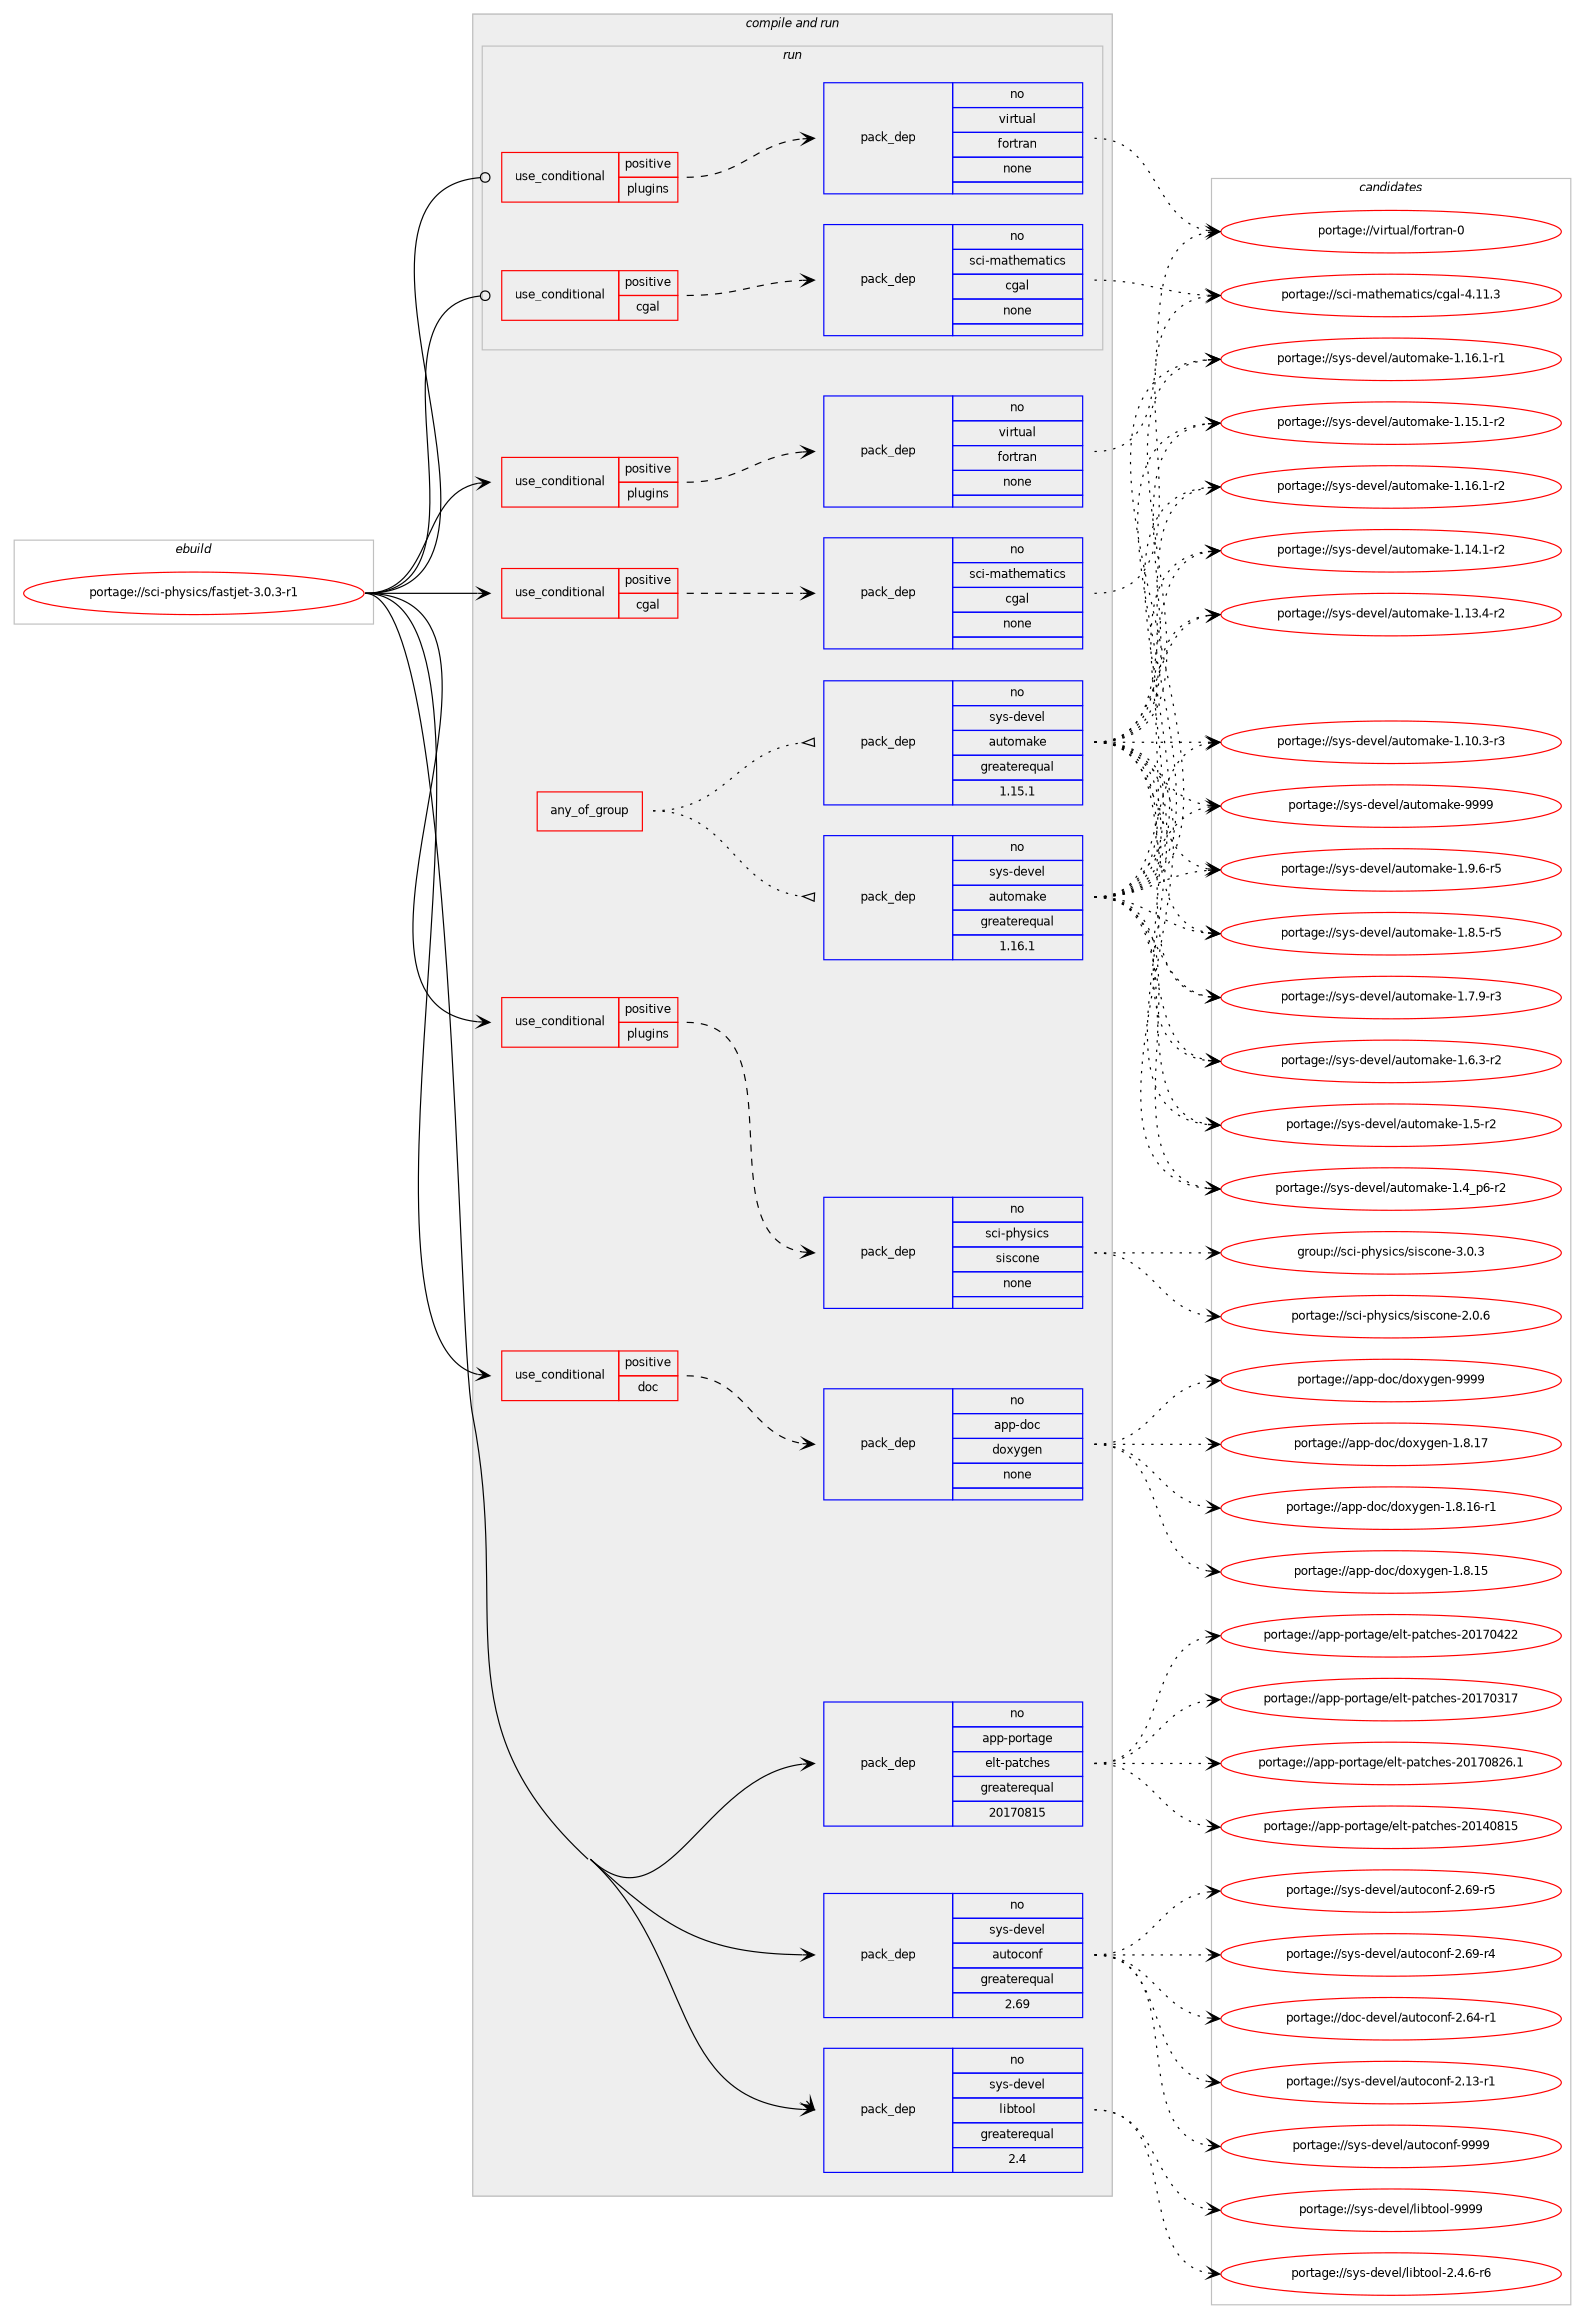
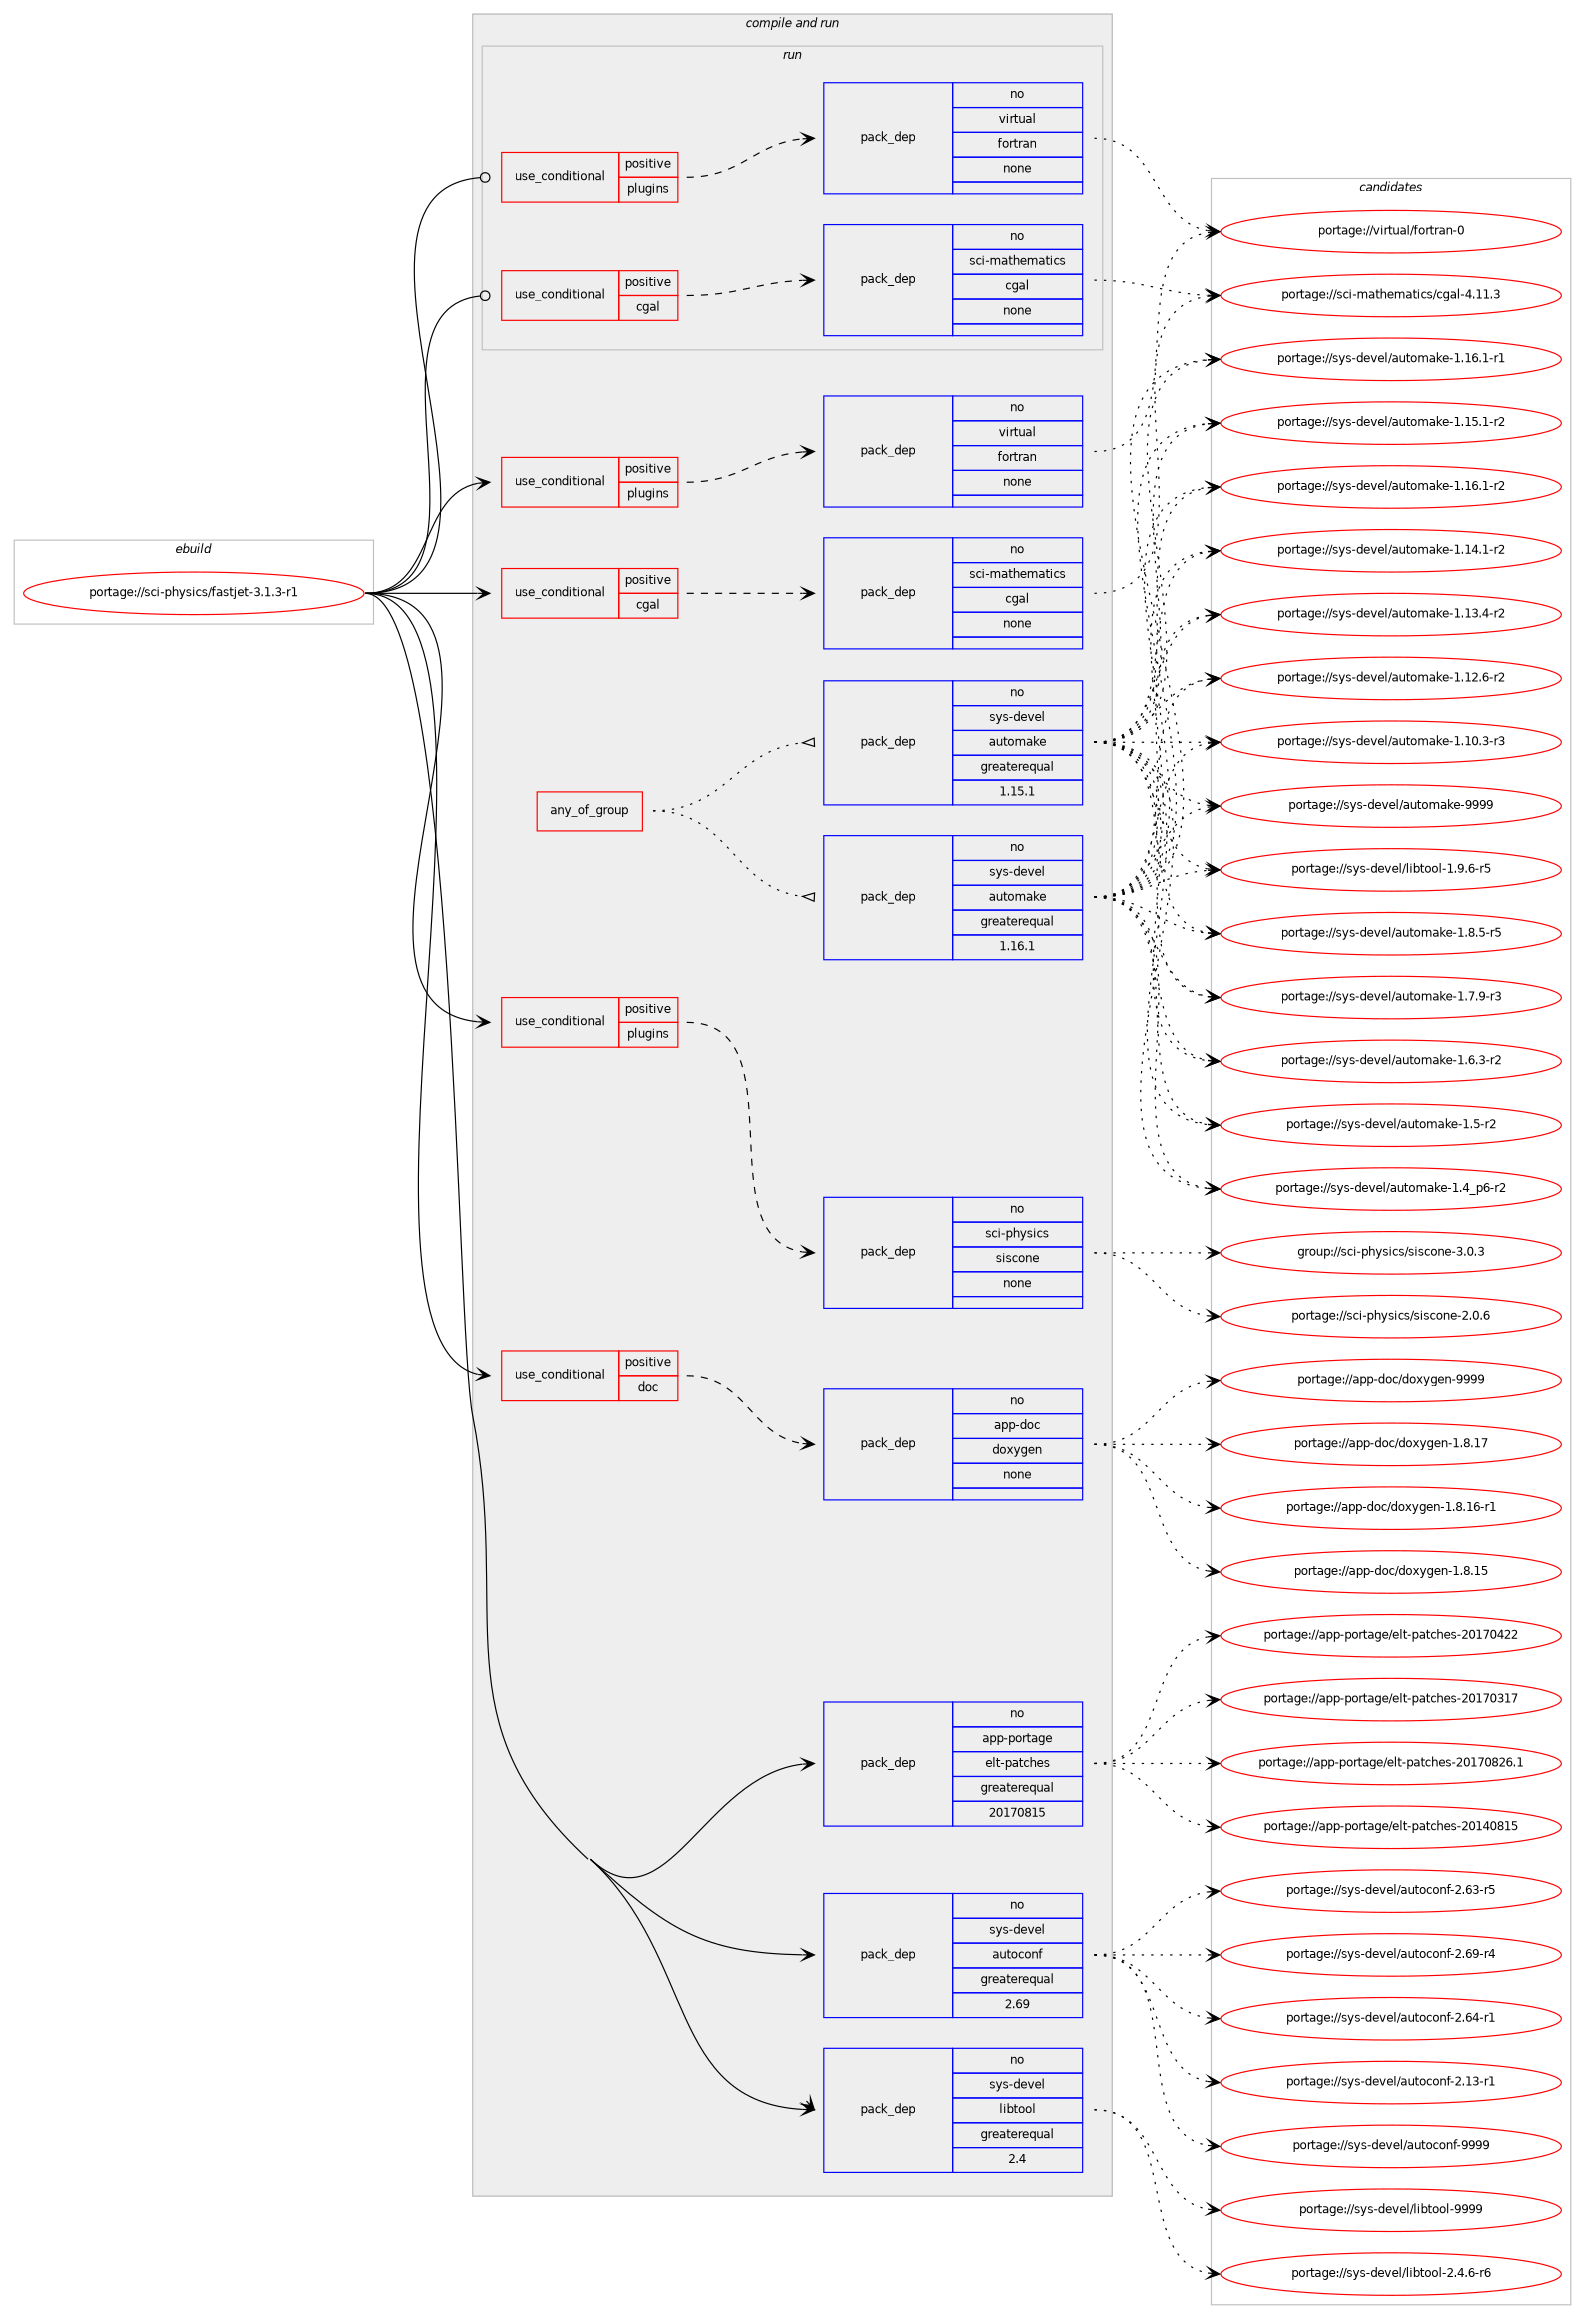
node "portage://sci-physics/fastjet-3.0.3-r1": label "portage://sci-physics/fastjet-3.0.3-r1" -> "portage://sci-physics/fastjet-3.1.3-r1"
node "portage://sys-devel/automake-1.12.6-r2": added
node "portage://sys-devel/automake-1.9.6-r5": label "portage://sys-devel/automake-1.9.6-r5" -> "portage://sys-devel/libtool-1.9.6-r5"
node "portage://sys-devel/autoconf-2.69-r5": label "portage://sys-devel/autoconf-2.69-r5" -> "portage://sys-devel/autoconf-2.63-r5"
node "portage://doc-devel/autoconf-2.64-r1": label "portage://doc-devel/autoconf-2.64-r1" -> "portage://sys-devel/autoconf-2.64-r1"
